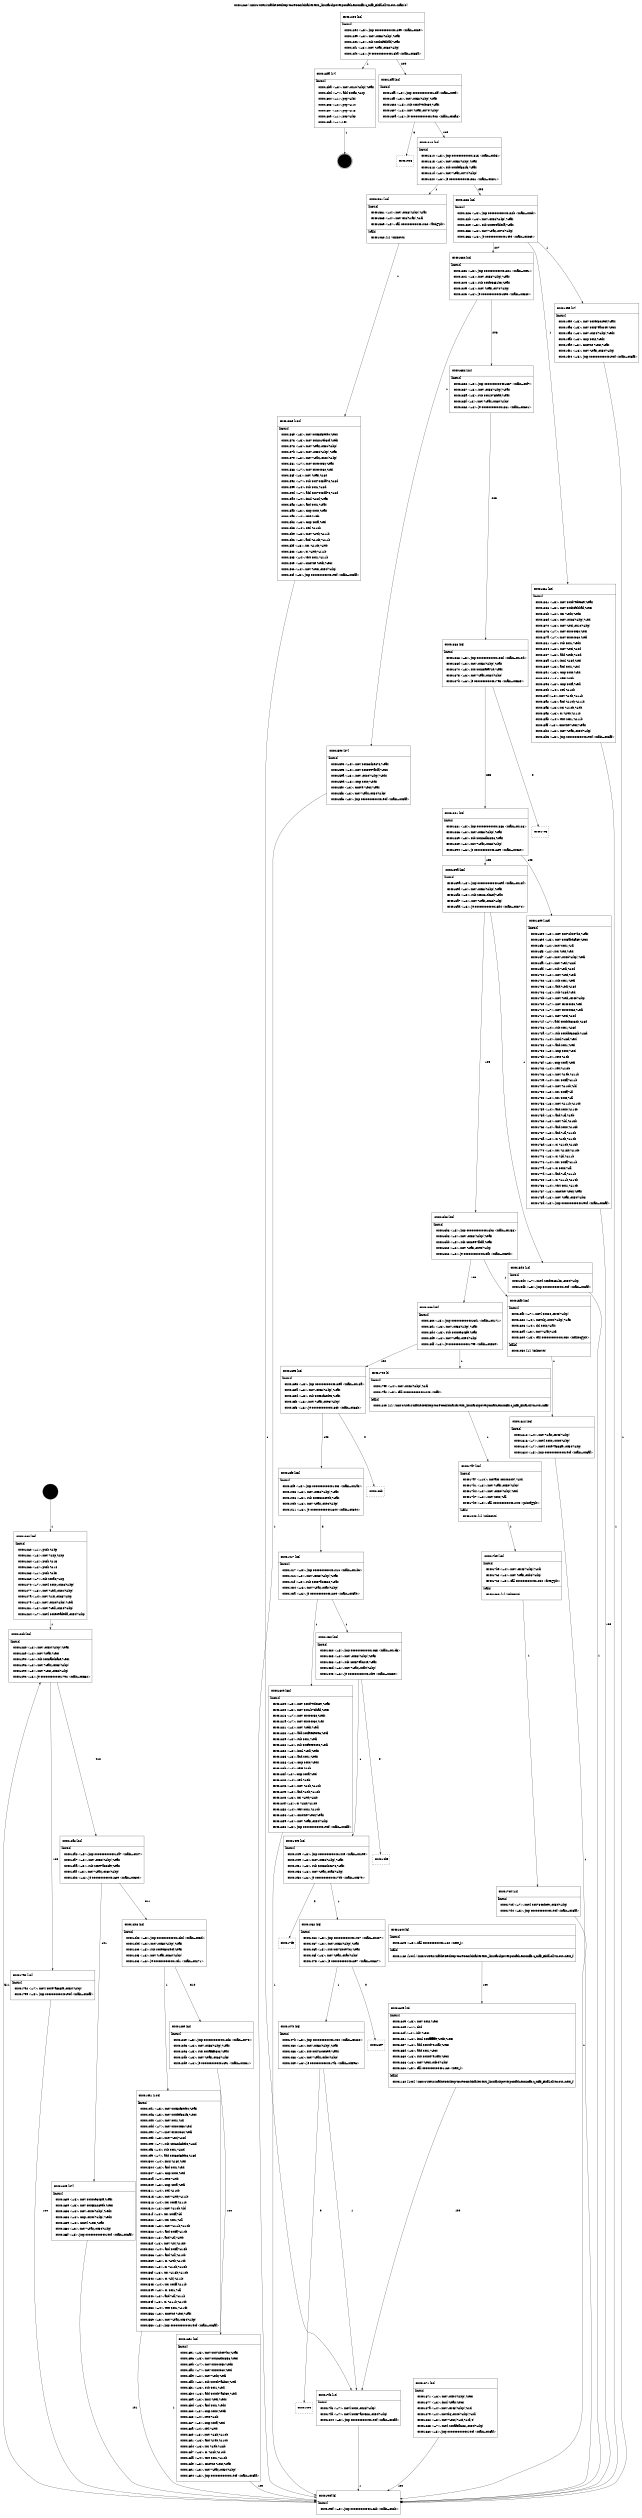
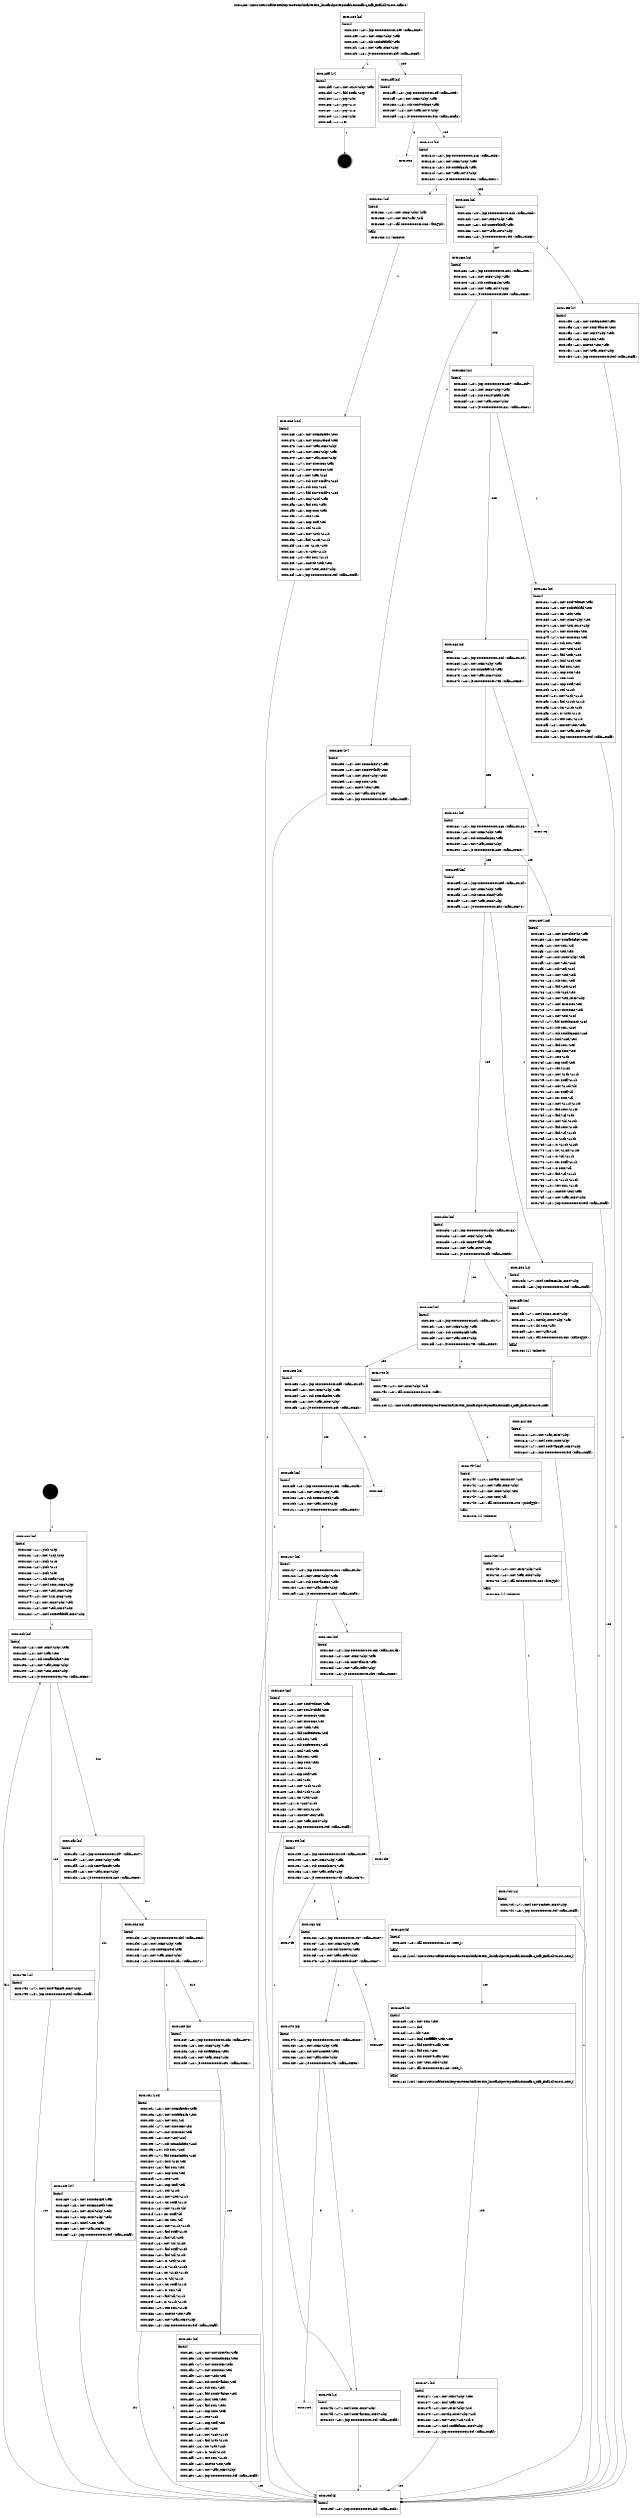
edge "0x401326 [22]" -> "0x401861 [89]": now "0x401352 [22]" -> "0x401861 [89]"
edge "0x401430 [25]" -> "0x401449 [25]": removed, label "1"
edge "0x401649 [40]" -> "0x4017f6 [19]": now "0x401649 [40]" -> "0x401671 [32]"
